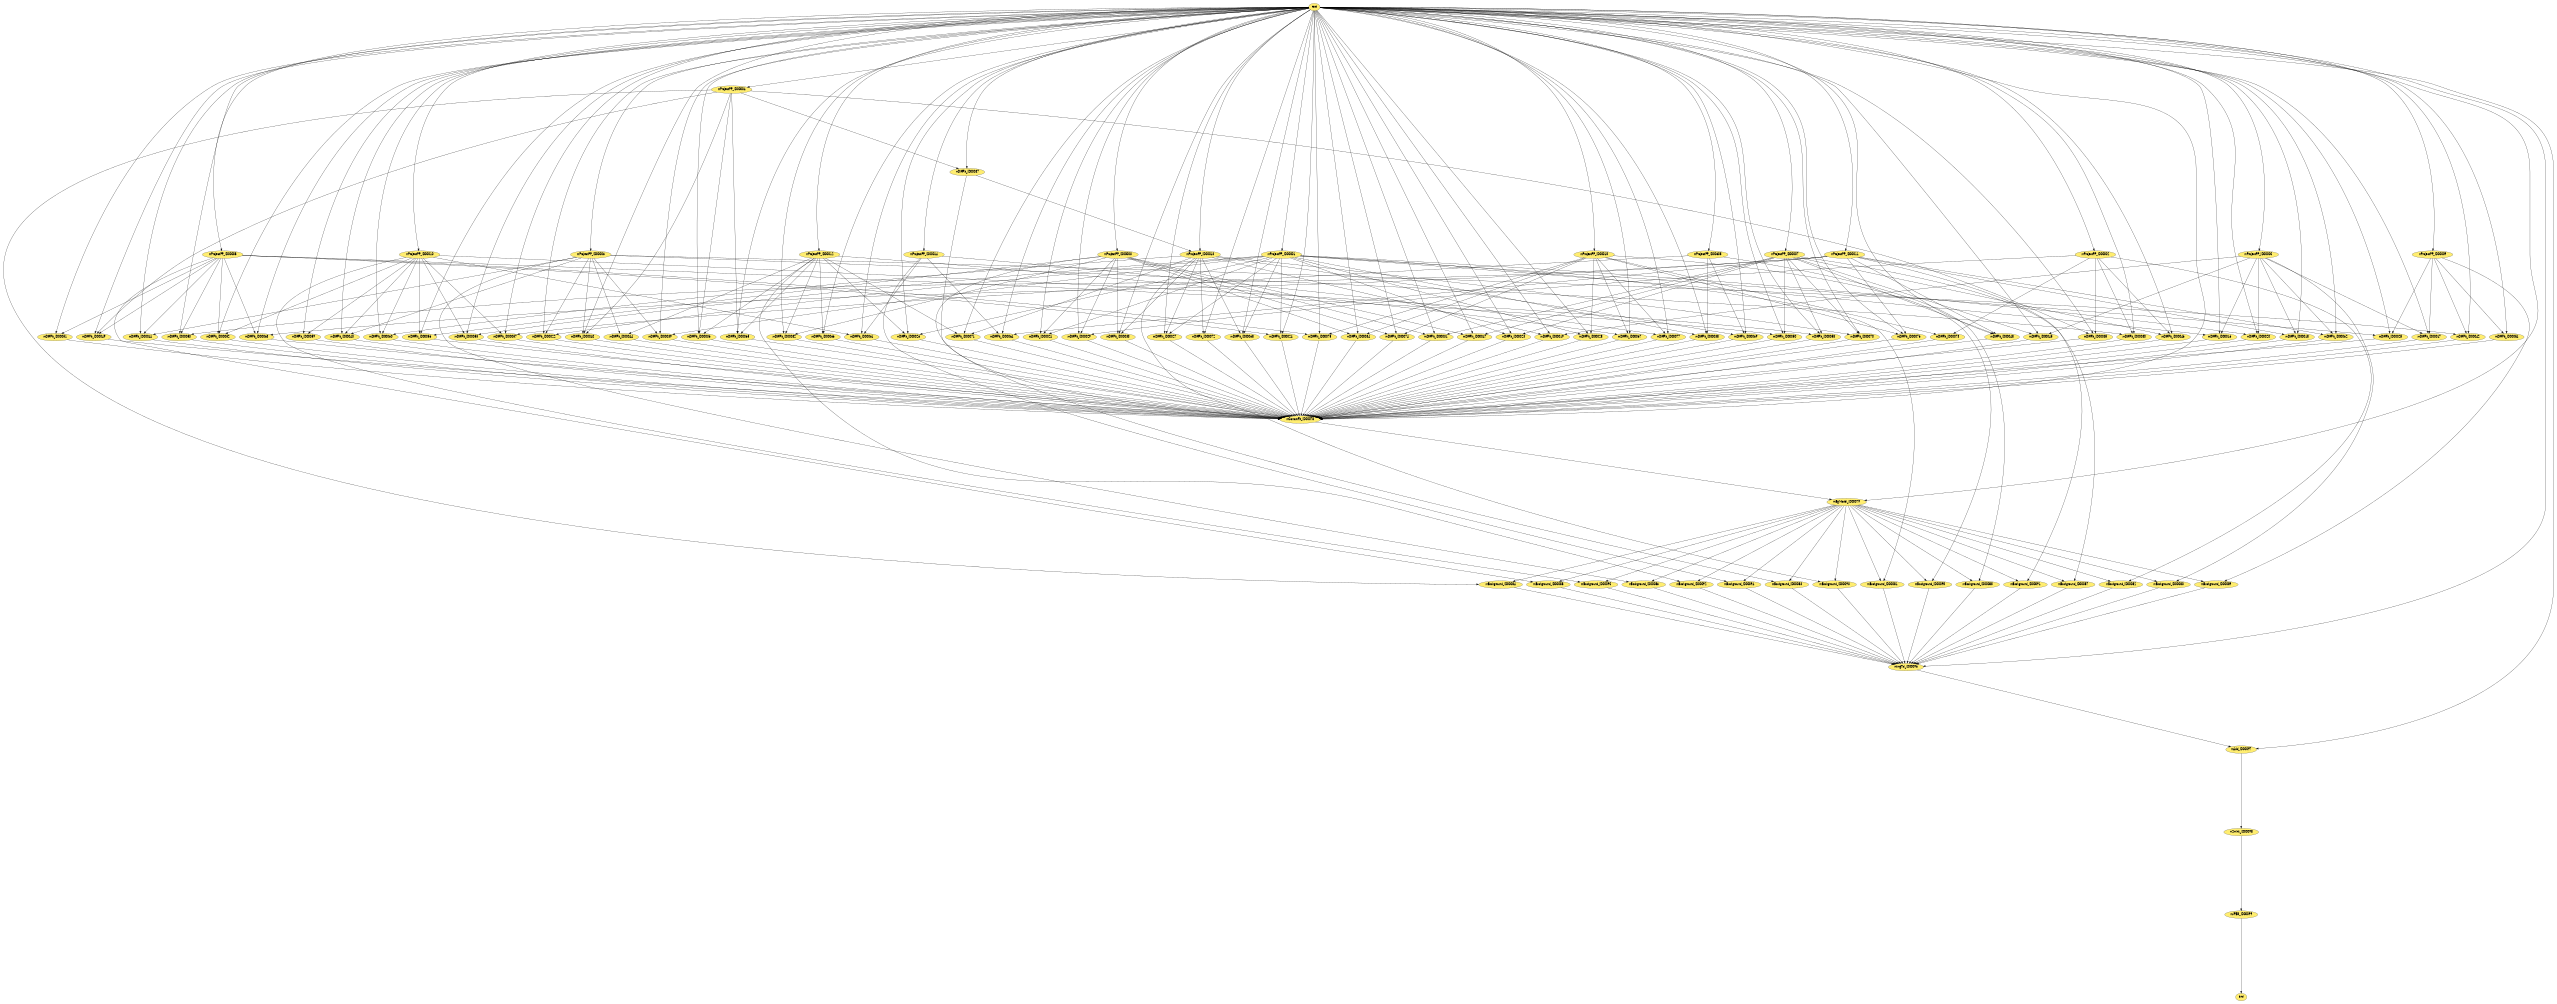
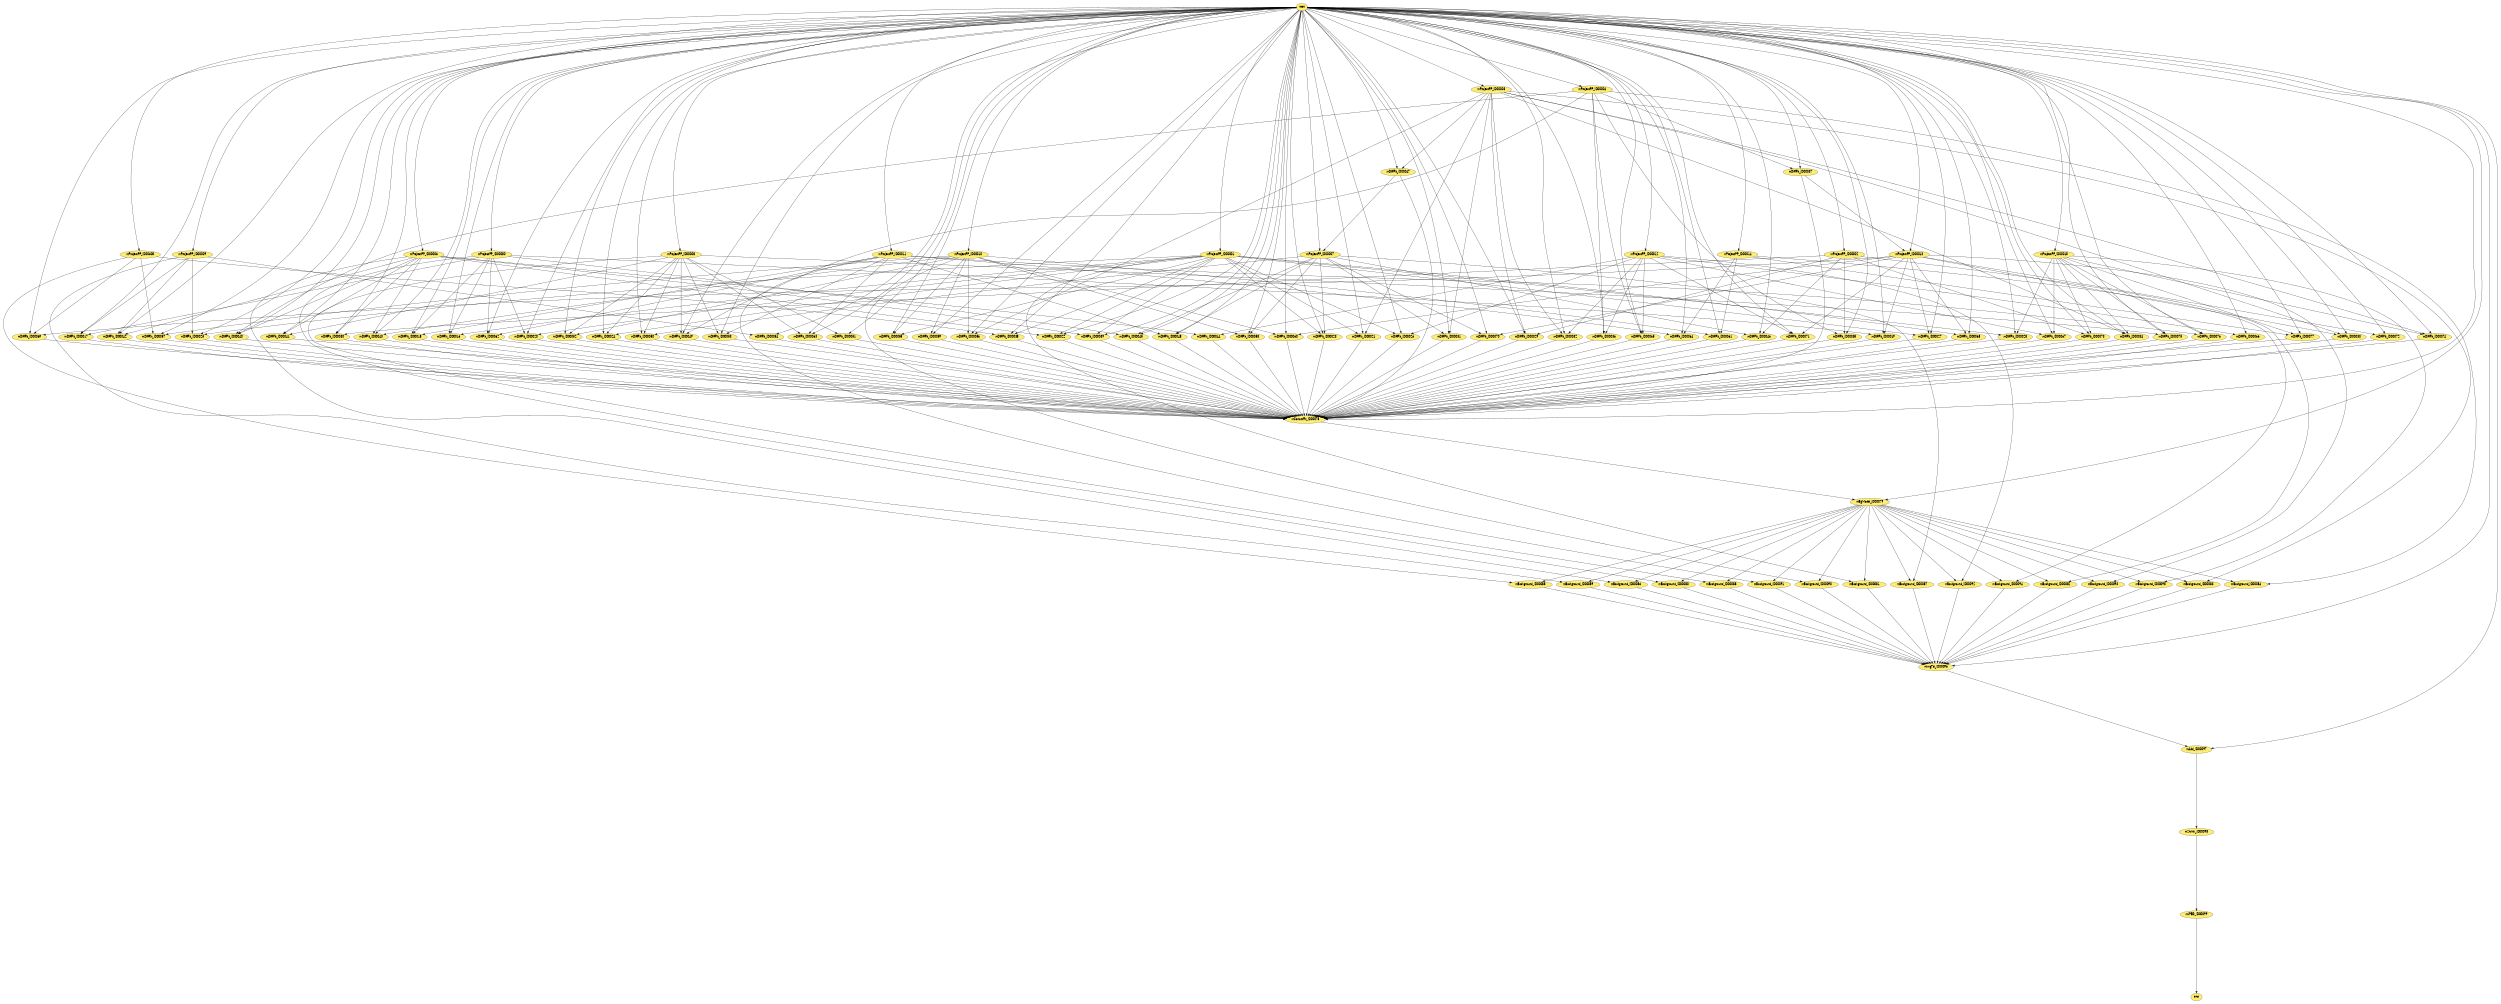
edge "root" -> "mDiffFit_ID00073": added
edge "mProjectPP_ID00007" -> "mDiffFit_ID00047": reversed
